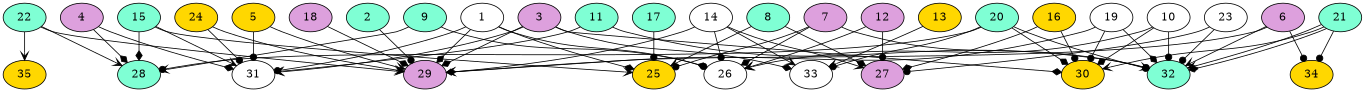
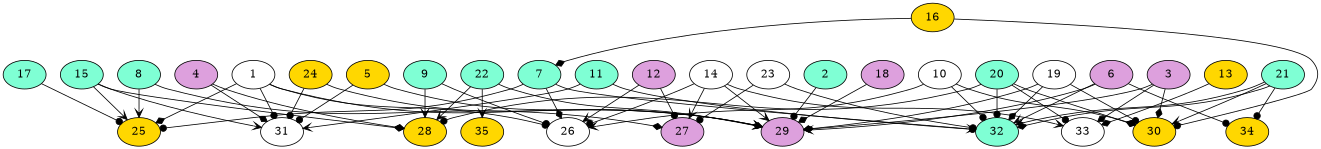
node "7": fillcolor plum -> aquamarine
edge "13" -> "33": arrowhead vee -> diamond
edge "3" -> "31": removed
edge "16" -> "27": now "16" -> "7"
edge "9" -> "26": arrowhead diamond -> dot
node "28": fillcolor aquamarine -> gold
